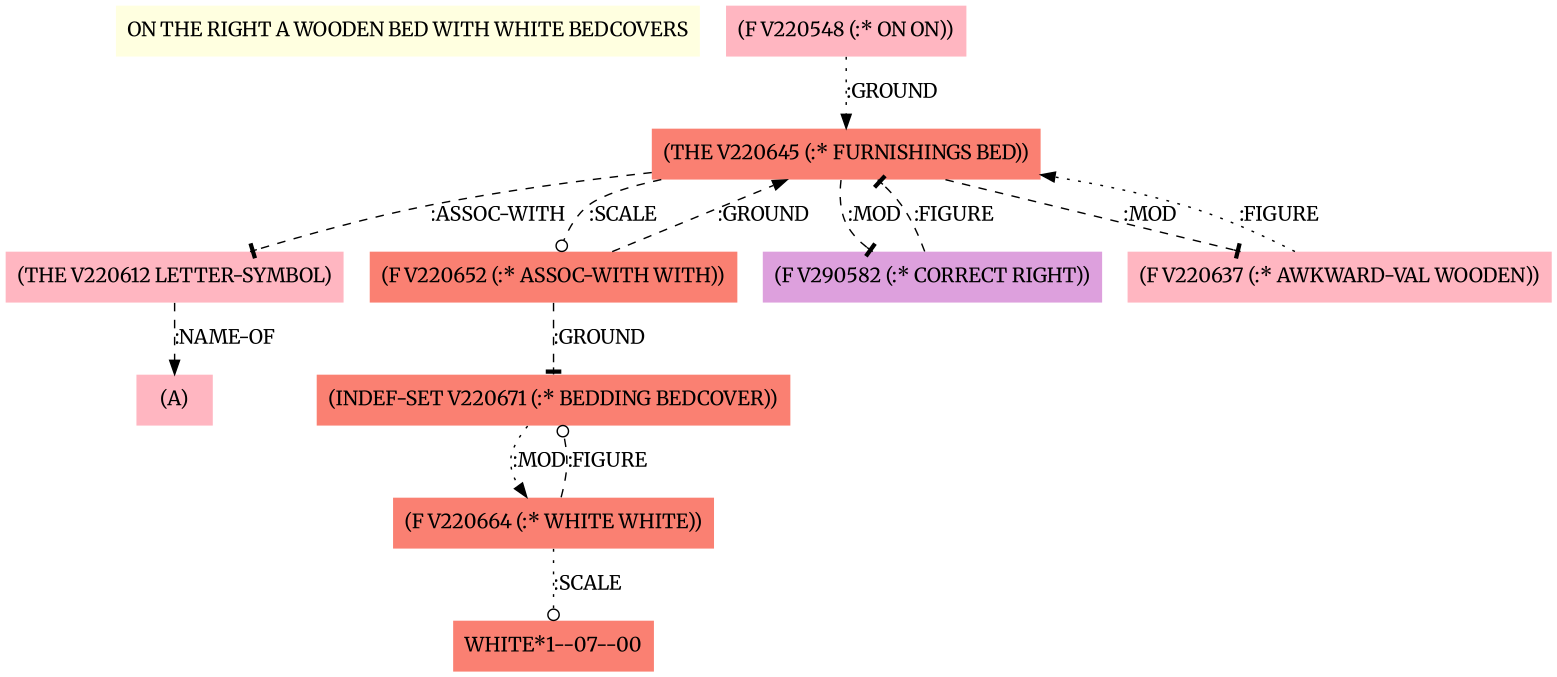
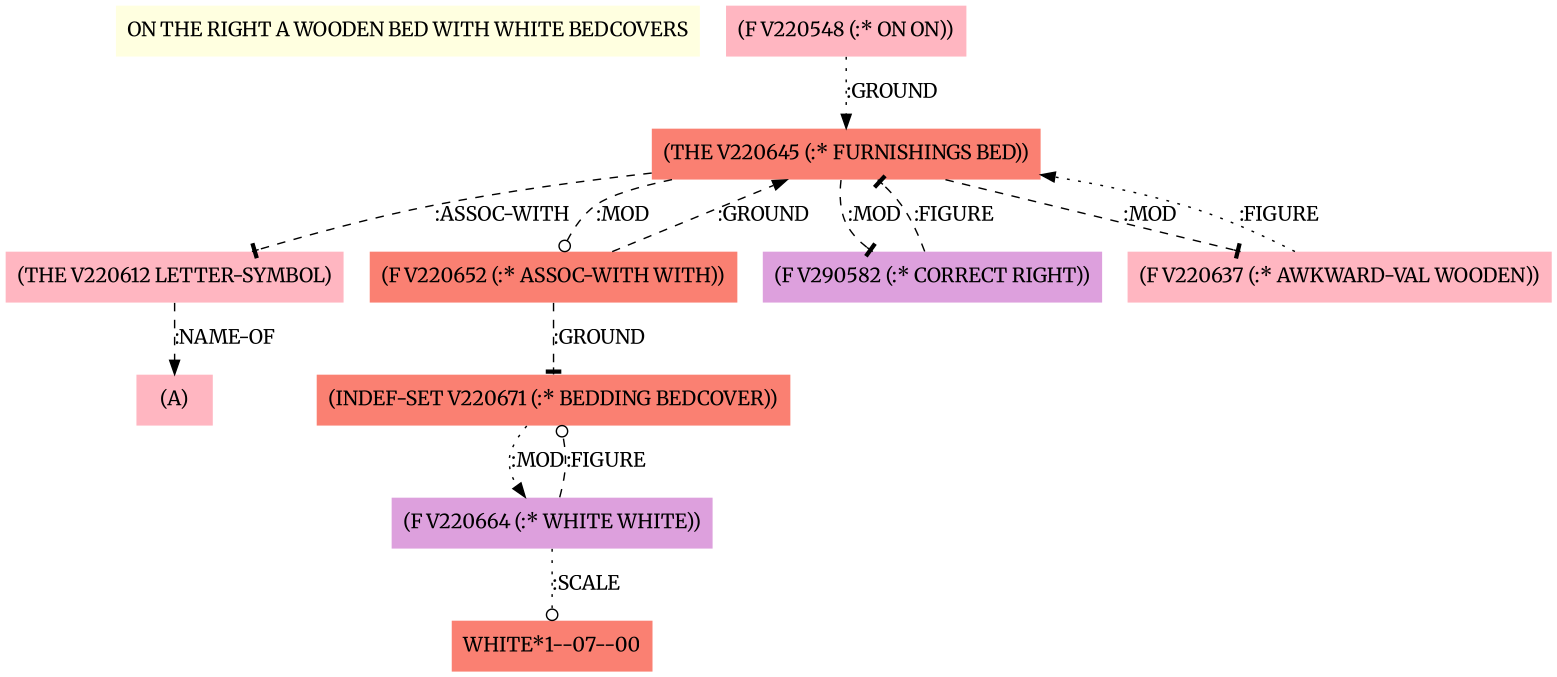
edge "(THE V220645 (:* FURNISHINGS BED))" -> "(F V220652 (:* ASSOC-WITH WITH))": label ":SCALE" -> ":MOD"
node "(F V220664 (:* WHITE WHITE))": fillcolor salmon -> plum
